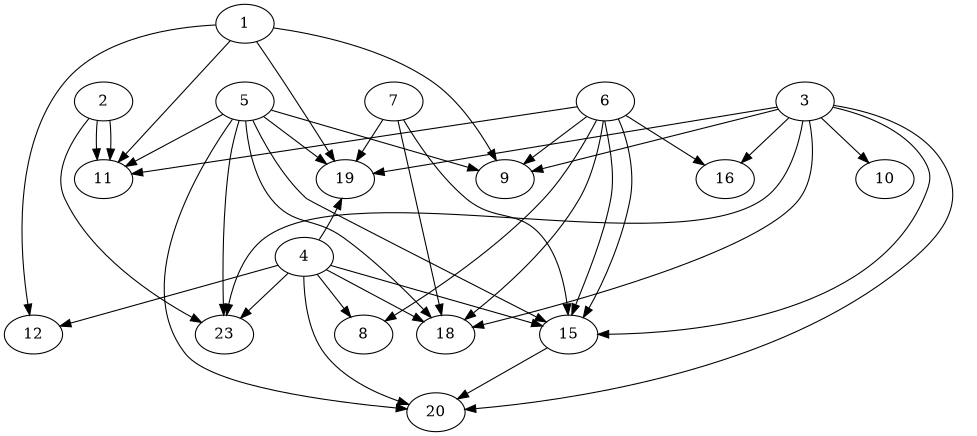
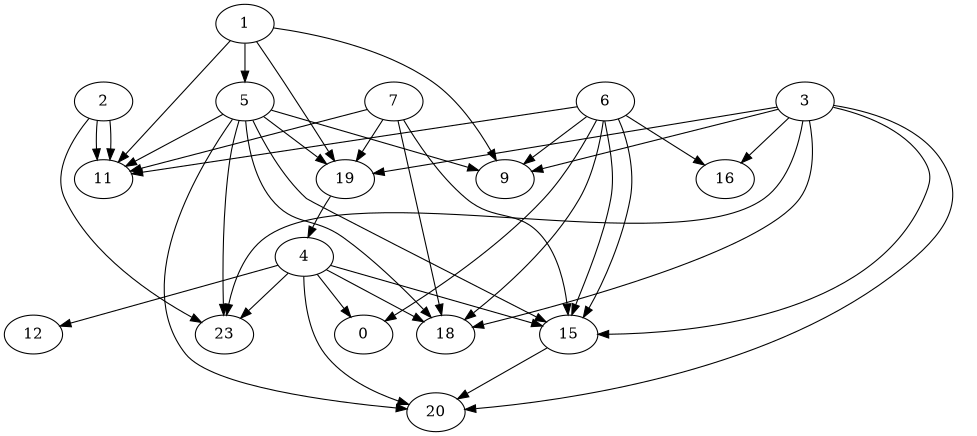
edge "1" -> "12": now "1" -> "5"
edge "7" -> "11": added
node "10": removed
edge "4" -> "19": reversed
node "8": label "8" -> "0"
